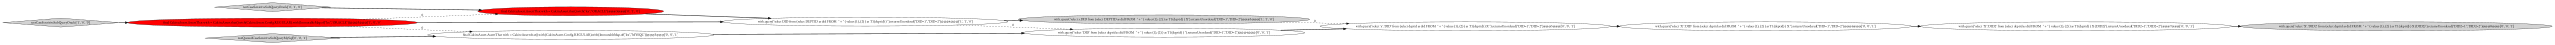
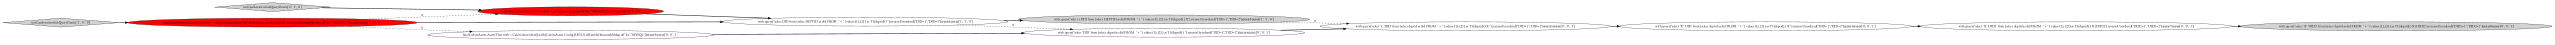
node "testQuotedCaseSensitiveSubQueryMySql['0', '0', '1']": removed
